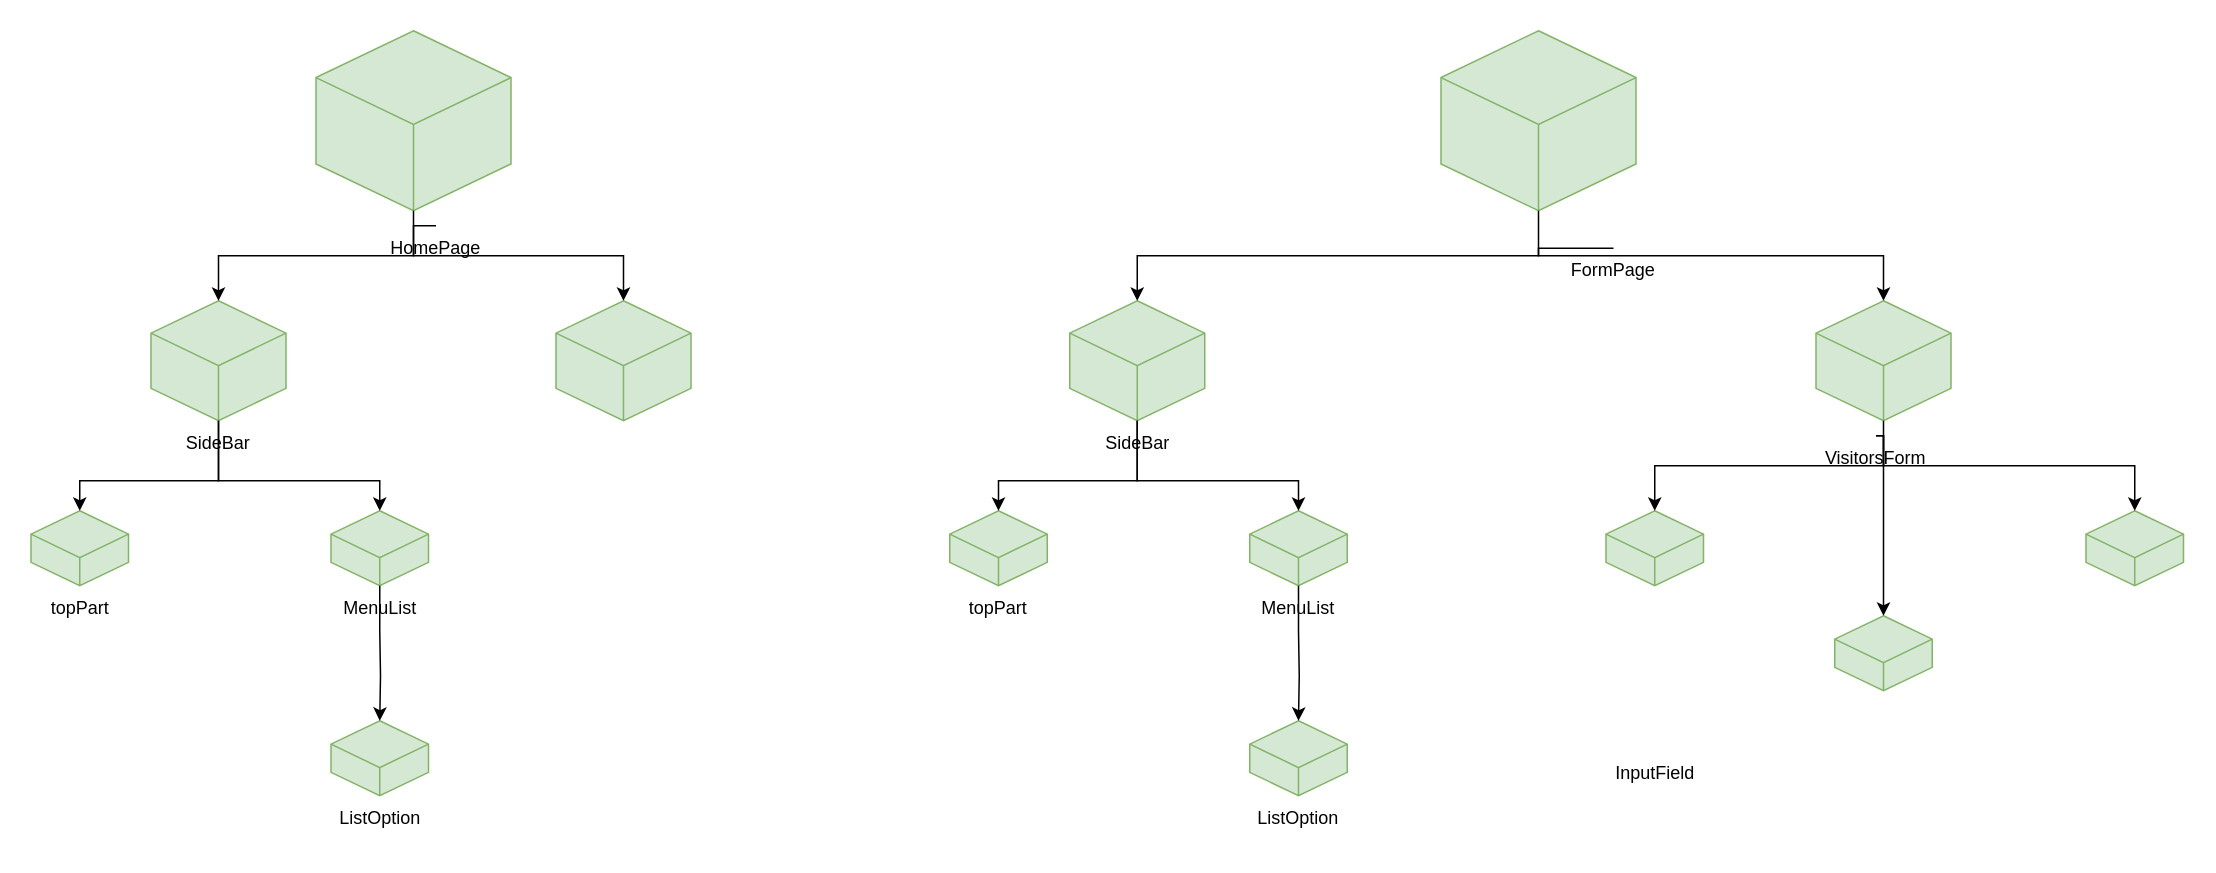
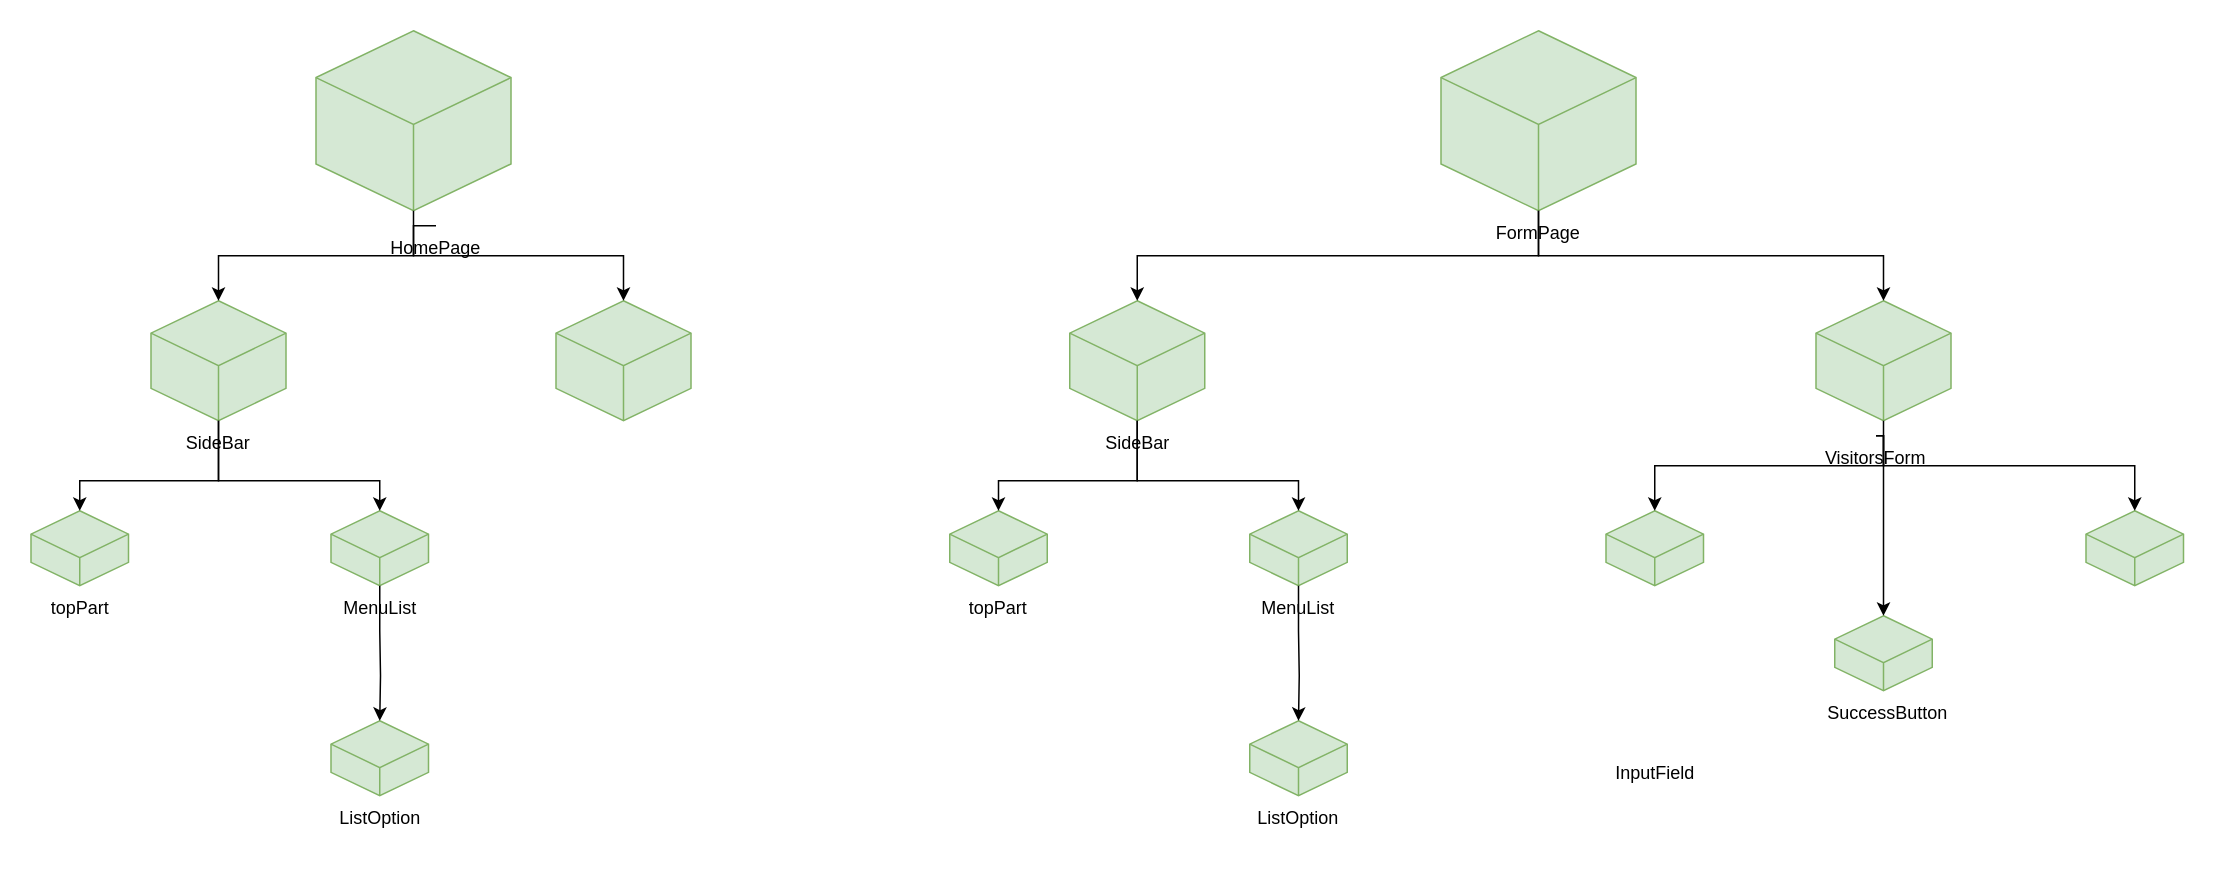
node "FormPage": moved (1613, 271) -> (1538, 233)
node "SuccessButton": added
